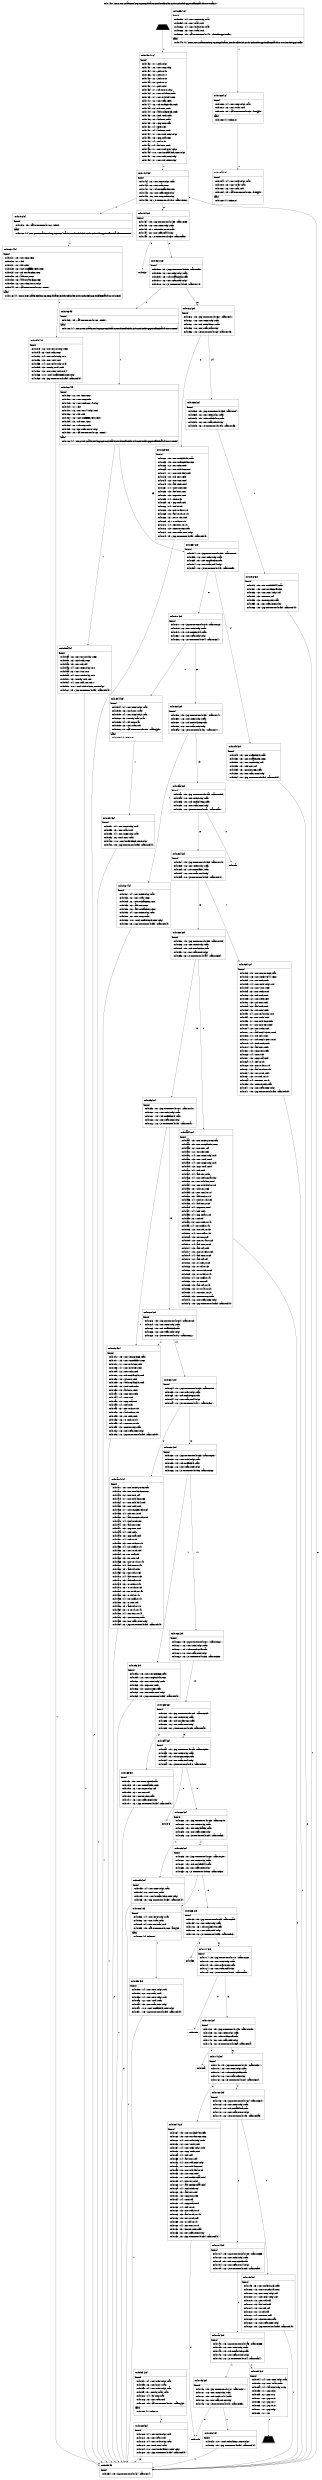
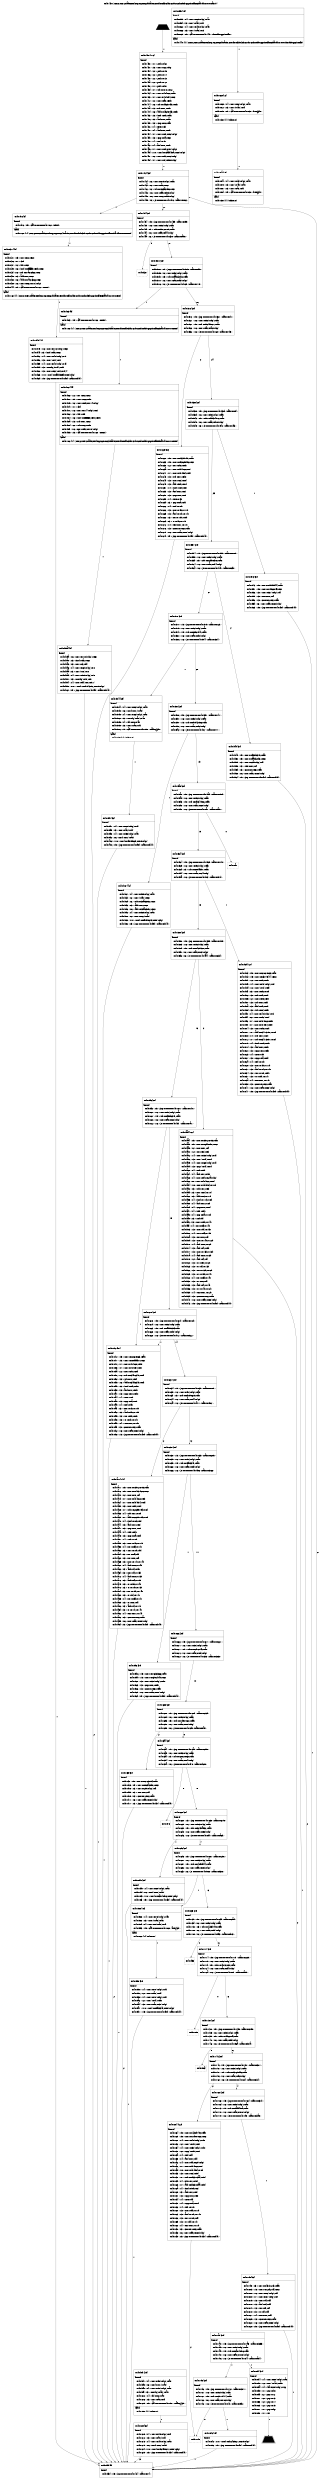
edge "0x401b6e [44]" -> "0x401554 [28]": now "0x401538 [28]" -> "0x401554 [28]"
node "0x401784 [28]": removed
